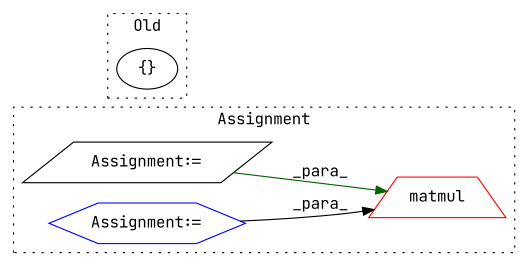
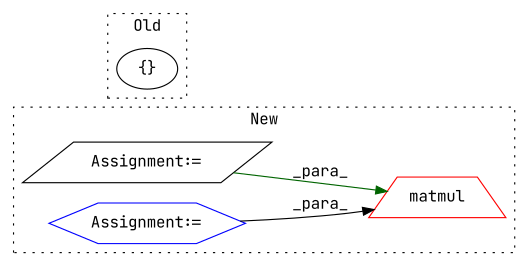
cluster "Assignment": label "Assignment" -> "New"
